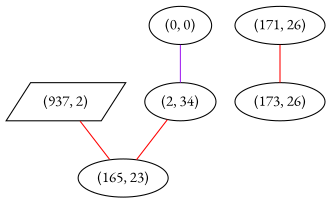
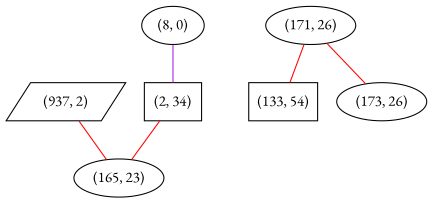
node "(0, 0)": label "(0, 0)" -> "(8, 0)"
node "(2, 34)": shape ellipse -> box
node "(133, 54)": added
